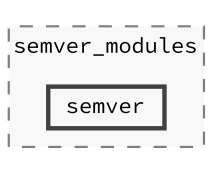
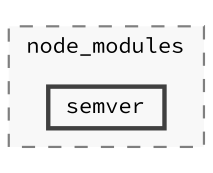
cluster "semver_modules": label "semver_modules" -> "node_modules"
